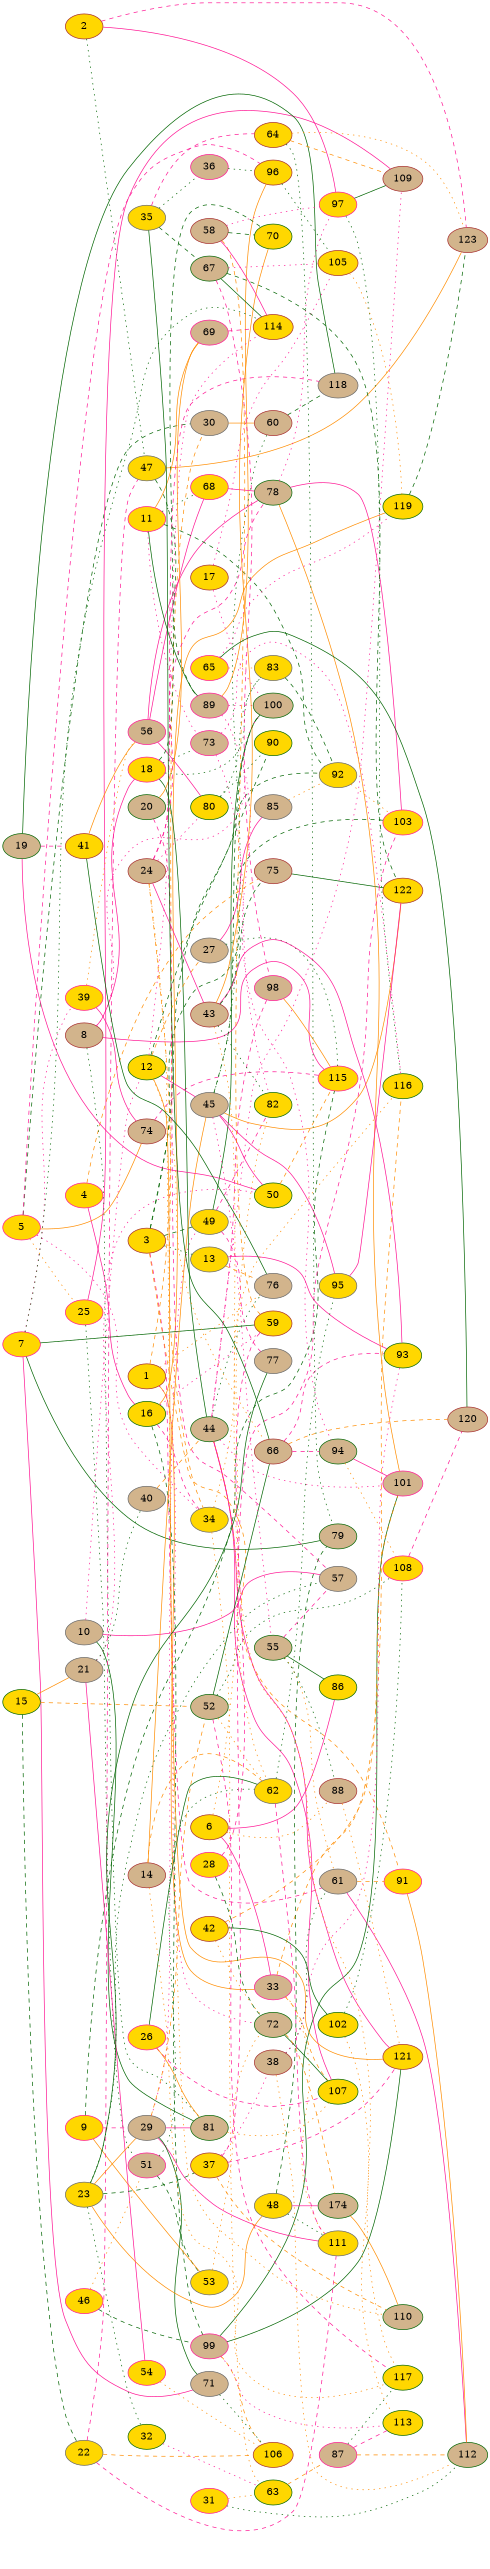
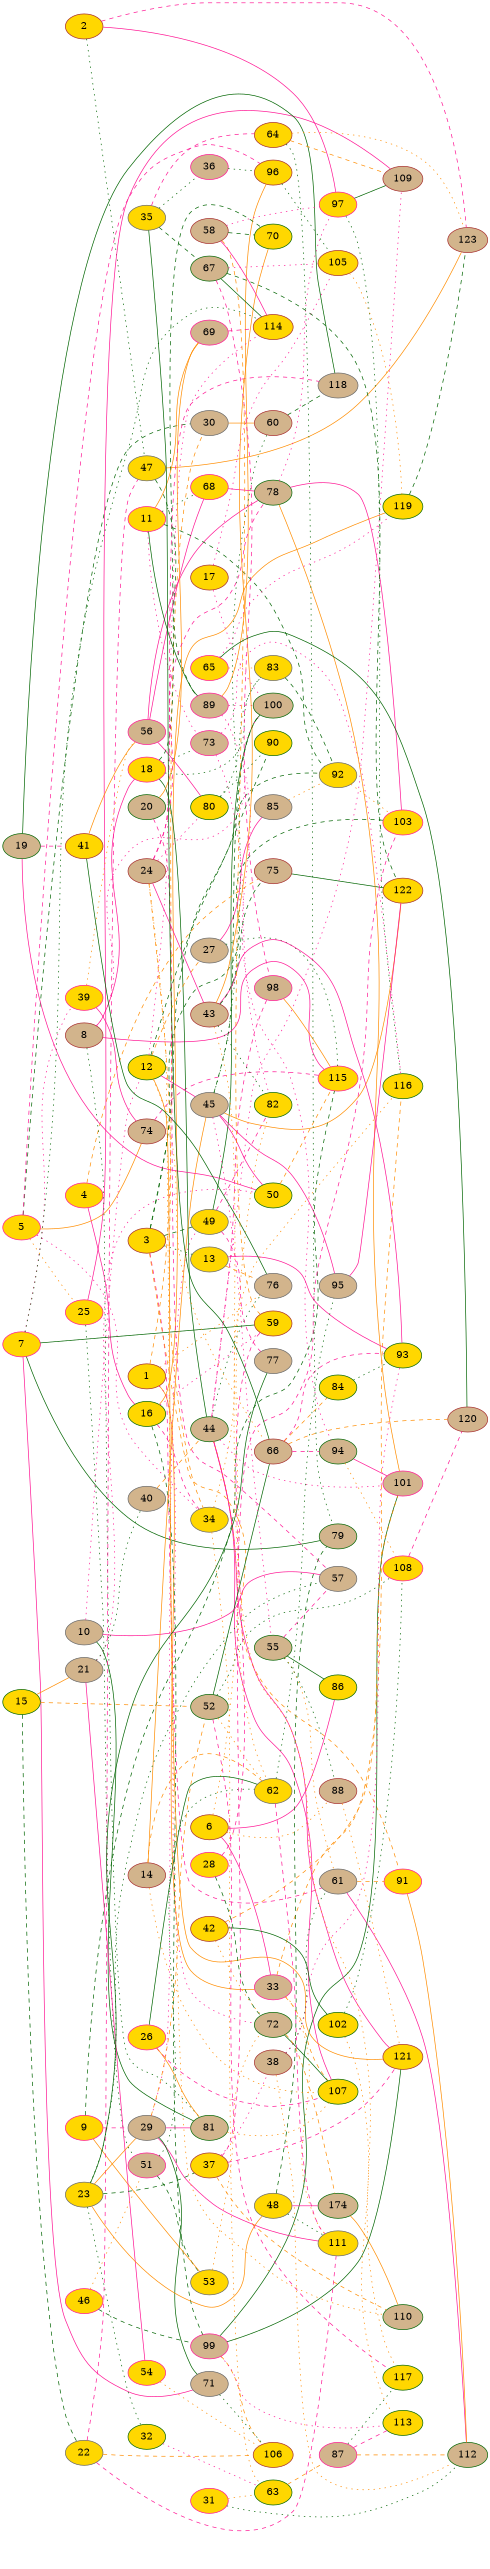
node "95": fillcolor gold -> tan
node "84": added
edge "14" -- "117": now "14" -- "107"
